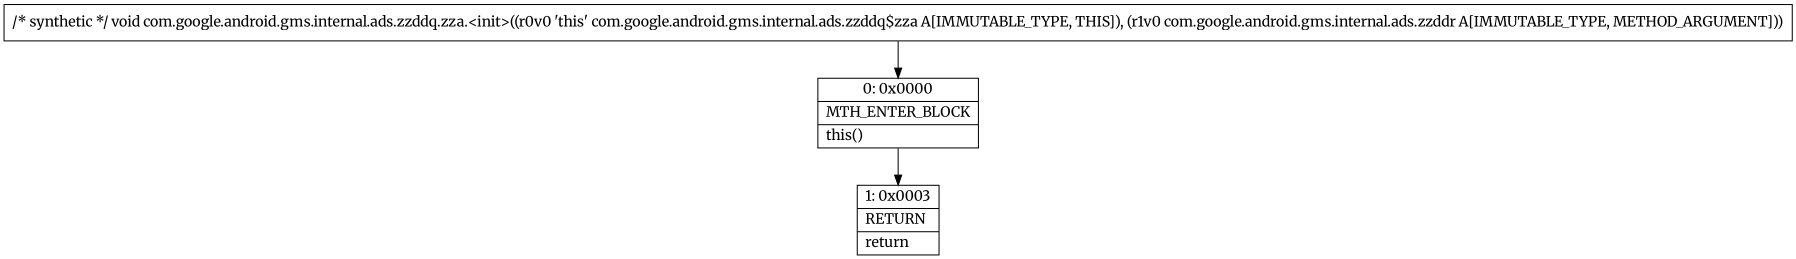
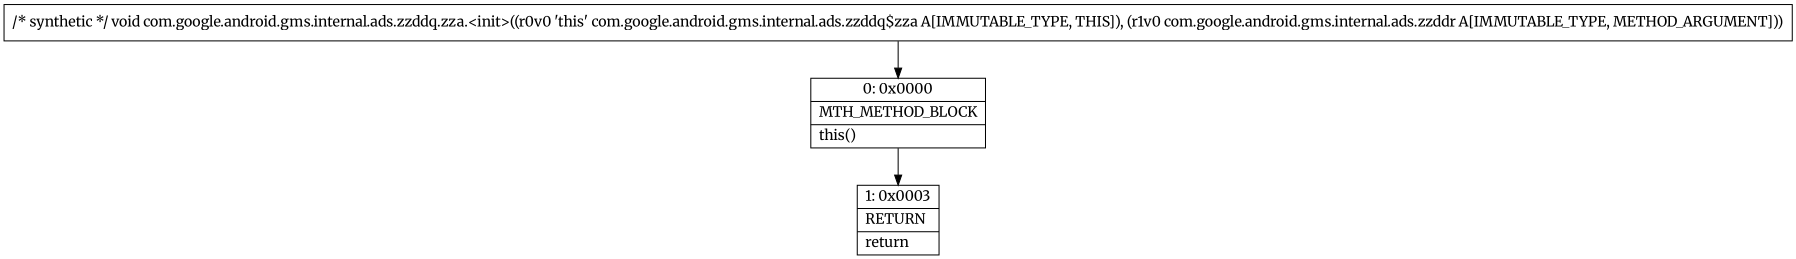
node "0: 0x0000": text "MTH_ENTER_BLOCK" -> "MTH_METHOD_BLOCK"
